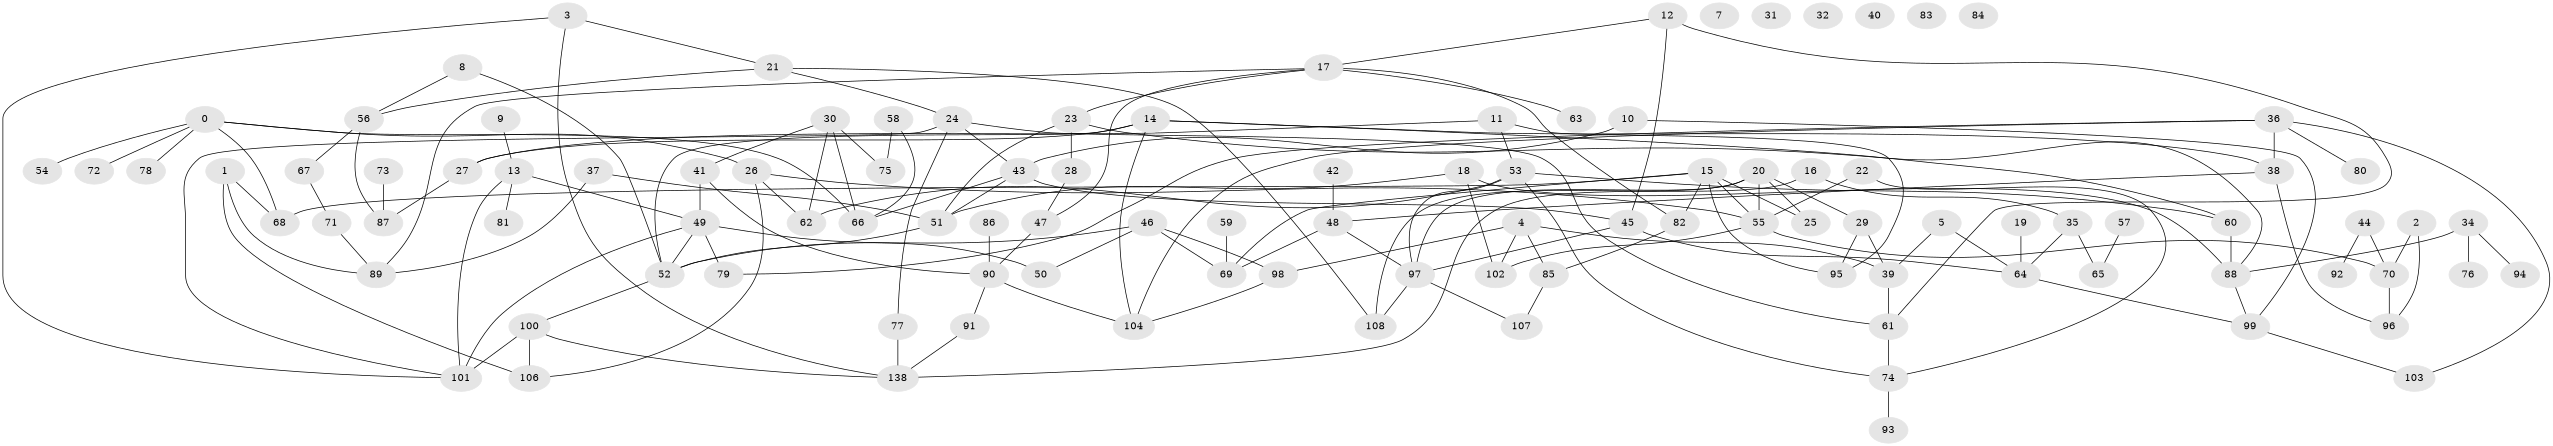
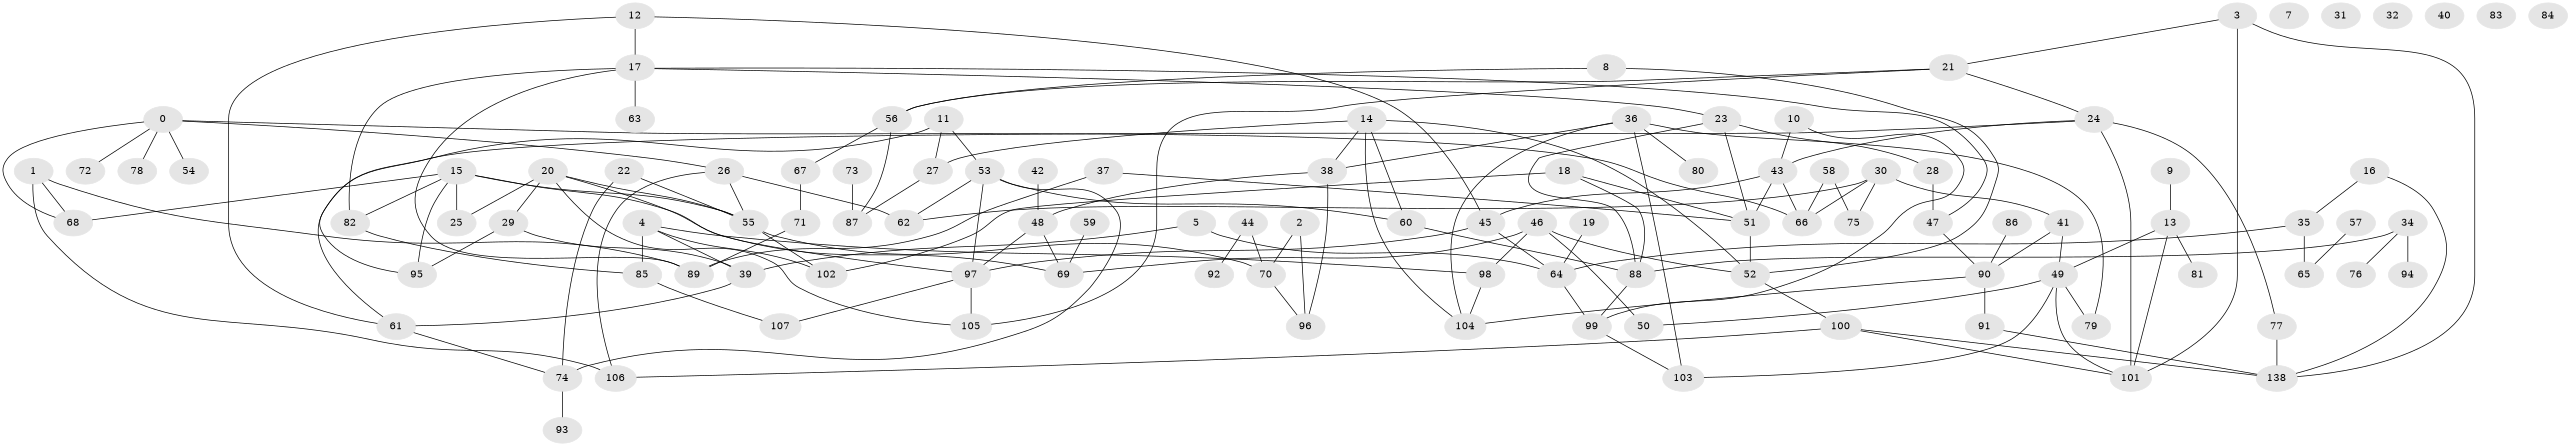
edge "49" -- "52": now "49" -- "103"
node "108": label "108" -> "105"
